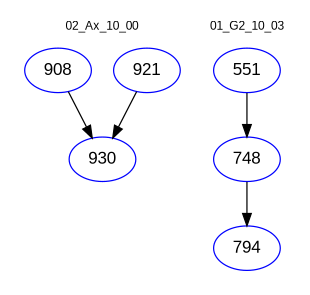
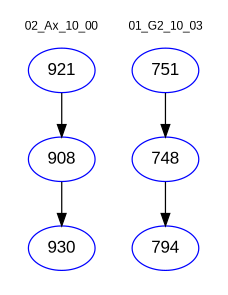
node "551": label "551" -> "751"
edge "921" -> "930": now "921" -> "908"
